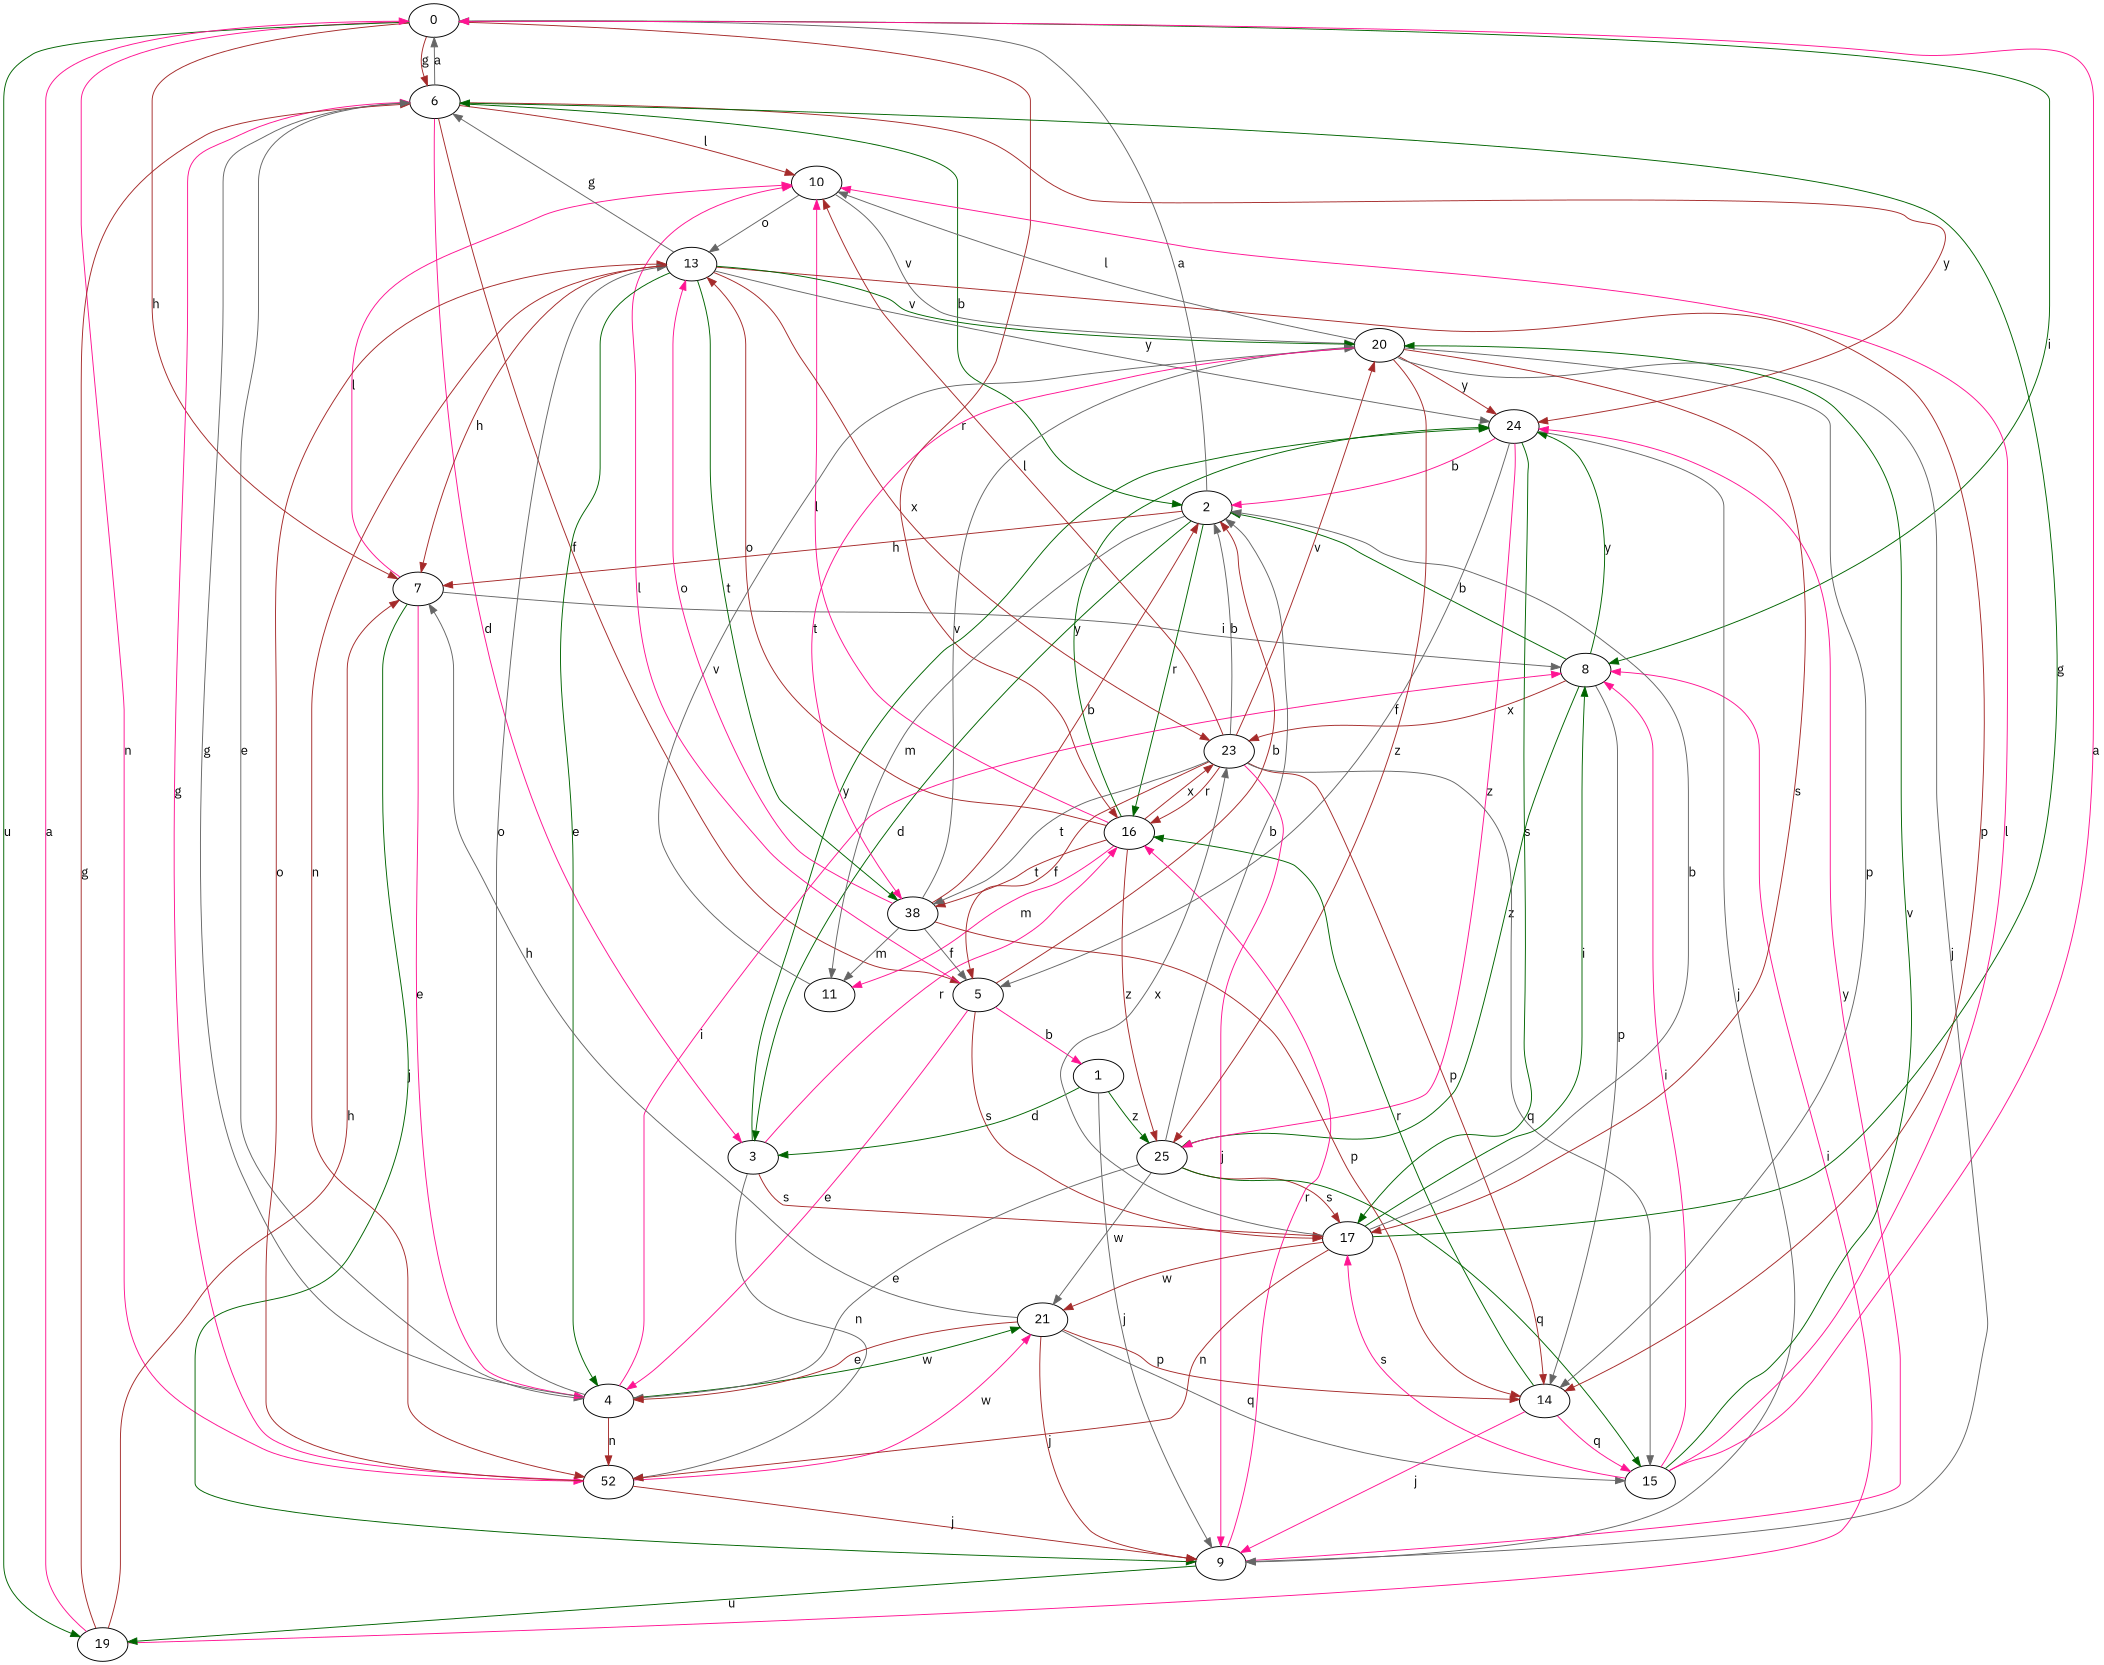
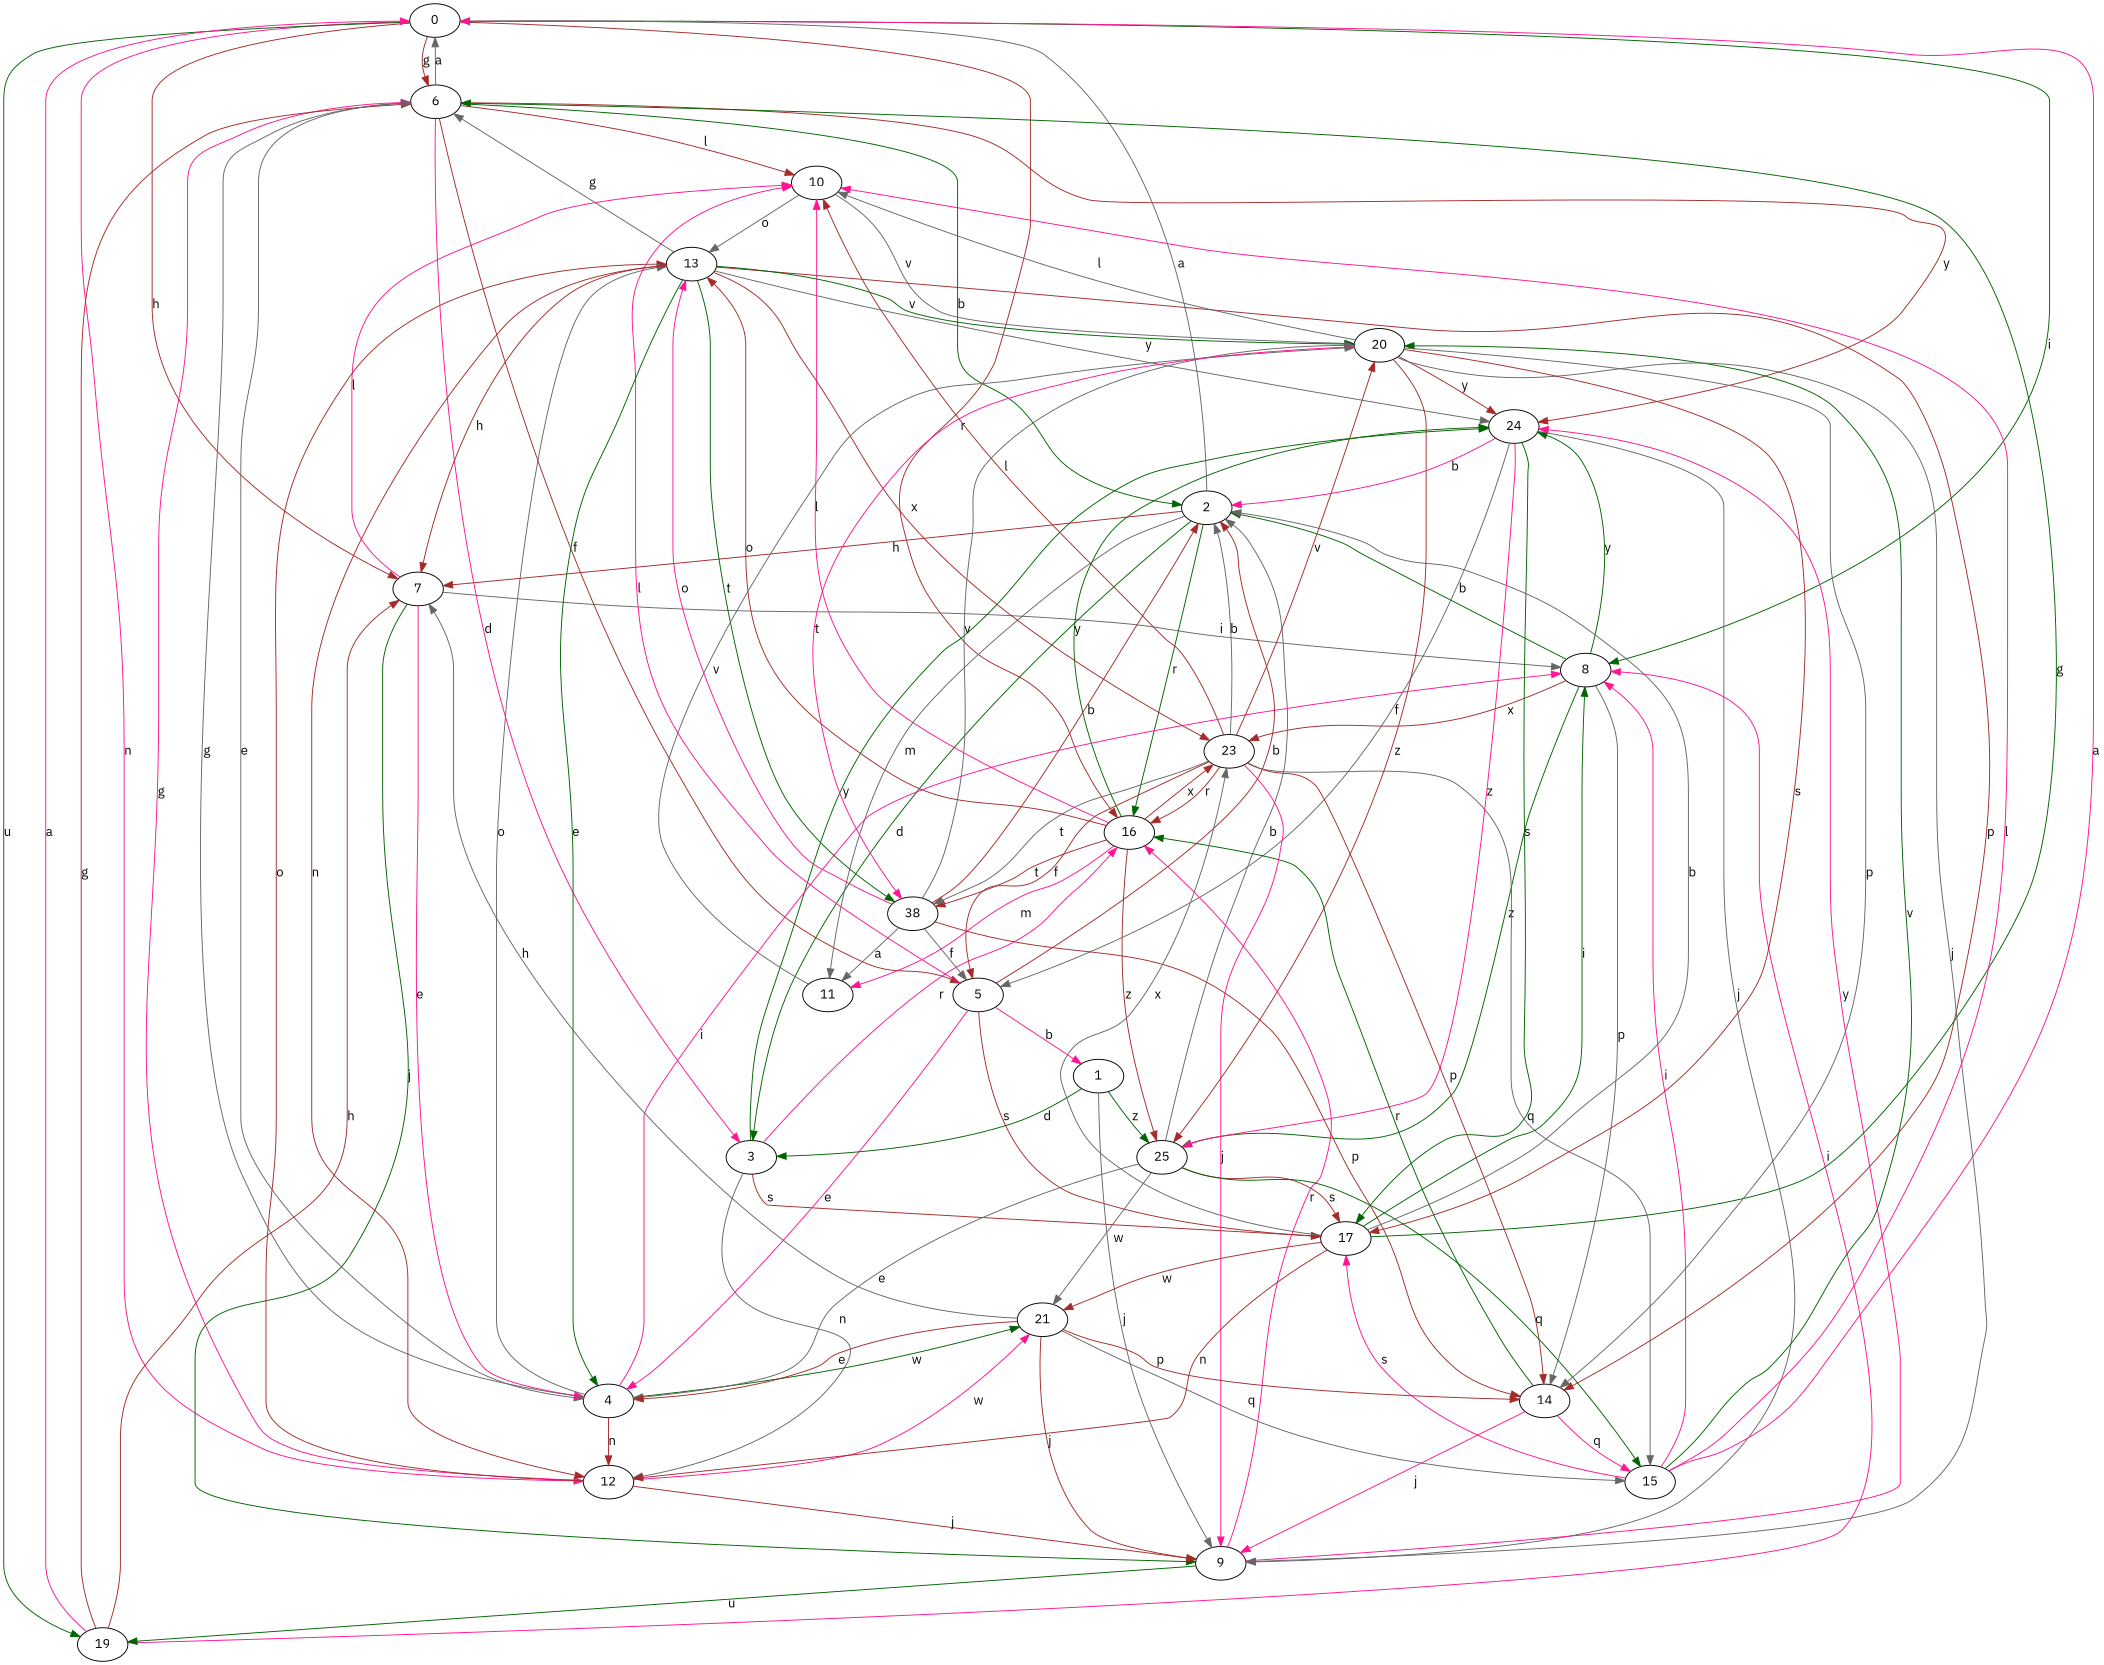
edge "38" -> "11": label "m" -> "a"
node "52": label "52" -> "12"
